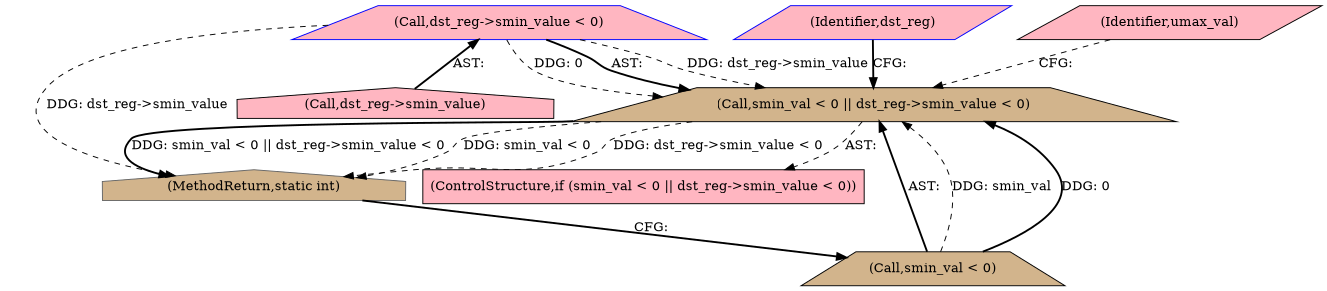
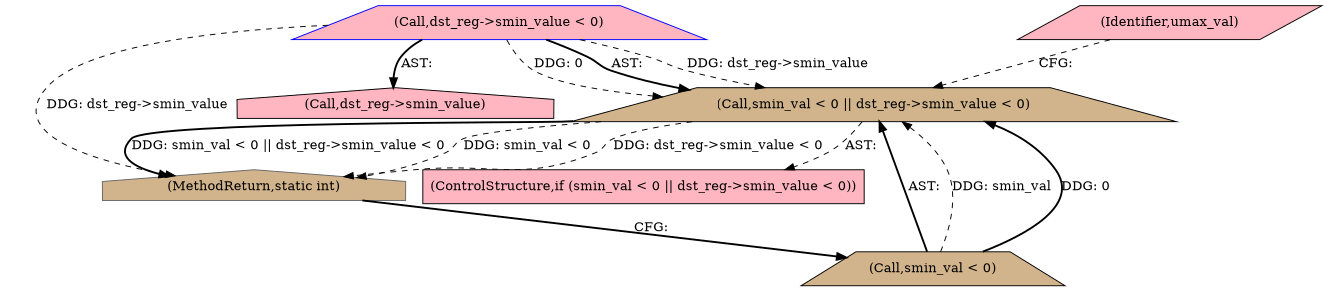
node "(Identifier,dst_reg)": removed
edge "(Call,dst_reg->smin_value)" -> "(Call,dst_reg->smin_value < 0)": reversed
